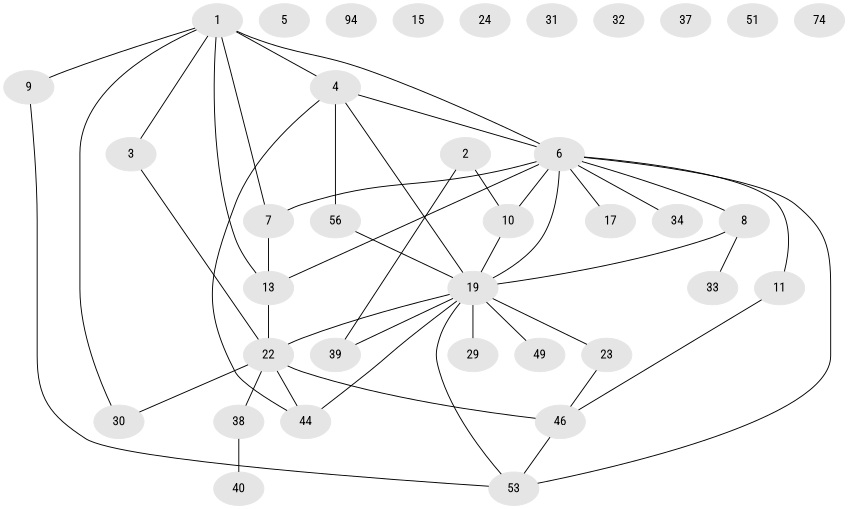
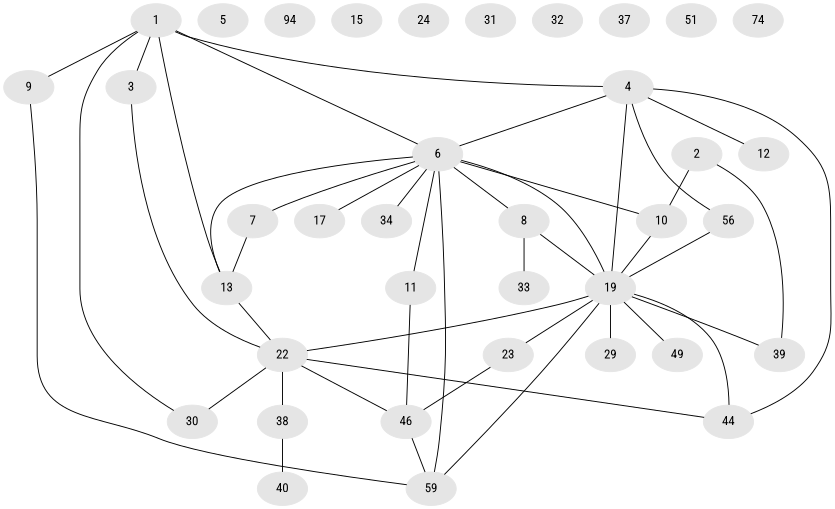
edge "1" -- "7": removed
node "12": added
node "53": label "53" -> "59"
